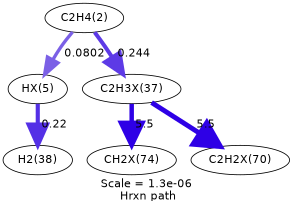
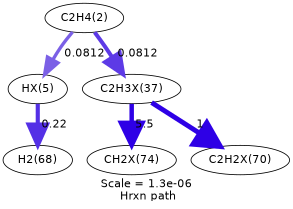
edge "C2H4(2)" -> "HX(5)": label " 0.0802" -> " 0.0812"
edge "C2H4(2)" -> "C2H3X(37)": label " 0.244" -> " 0.0812"
edge "C2H3X(37)" -> "C2H2X(70)": label " 5.5" -> " 1"
node "H2(38)": label "H2(38)" -> "H2(68)"
